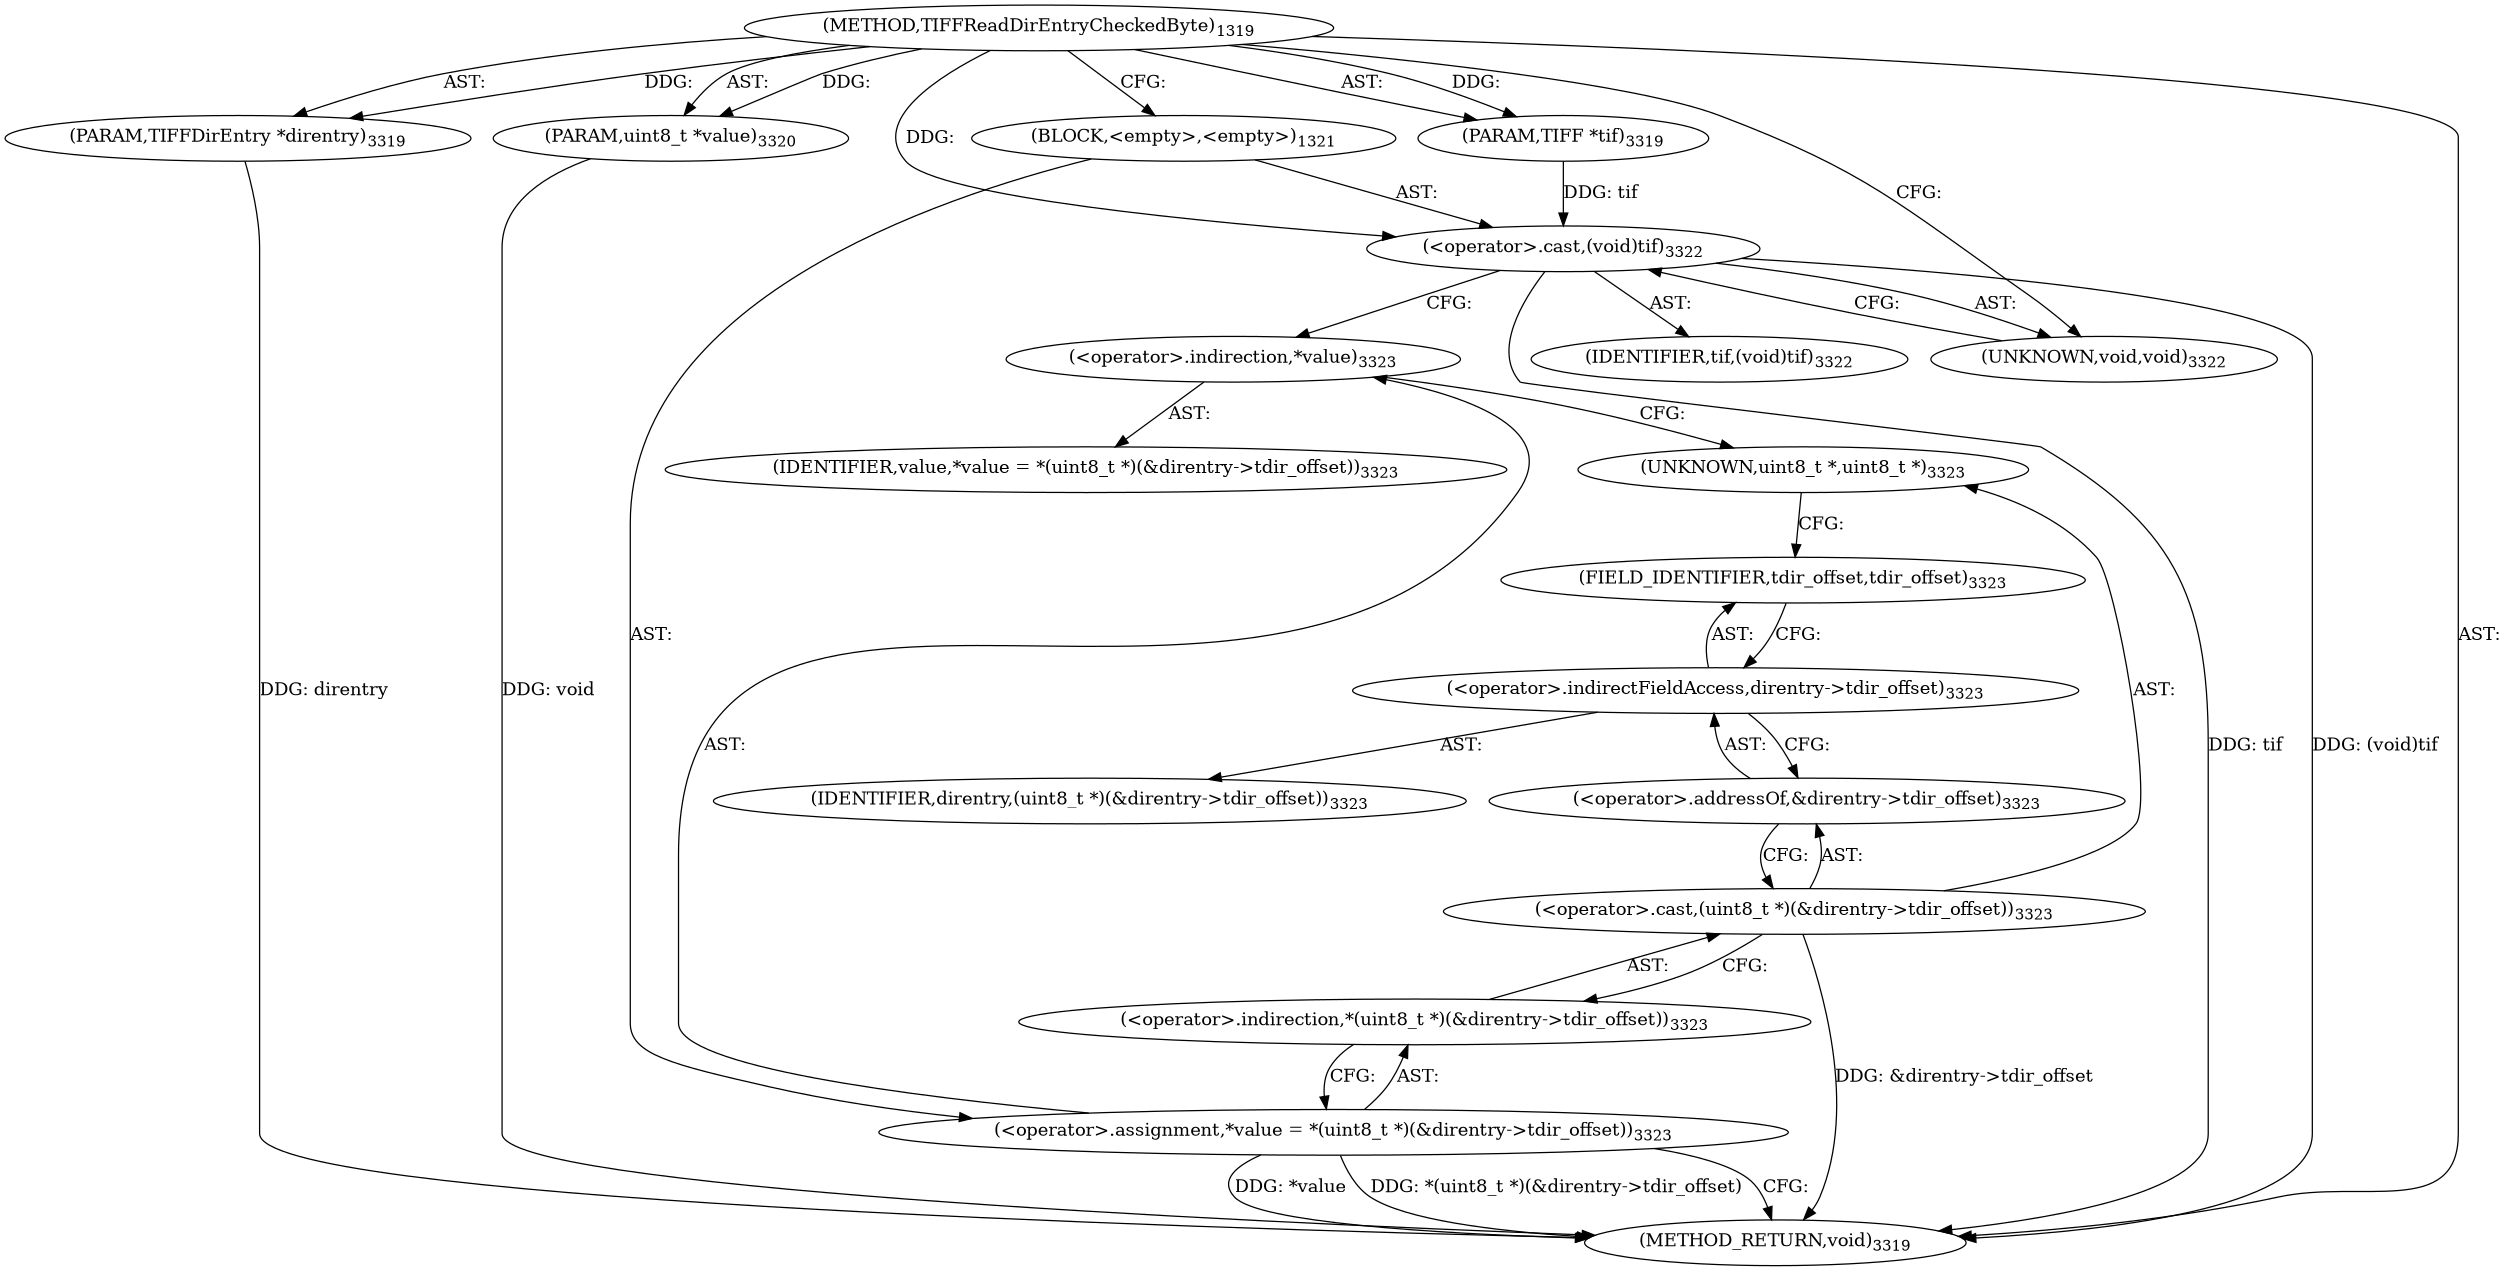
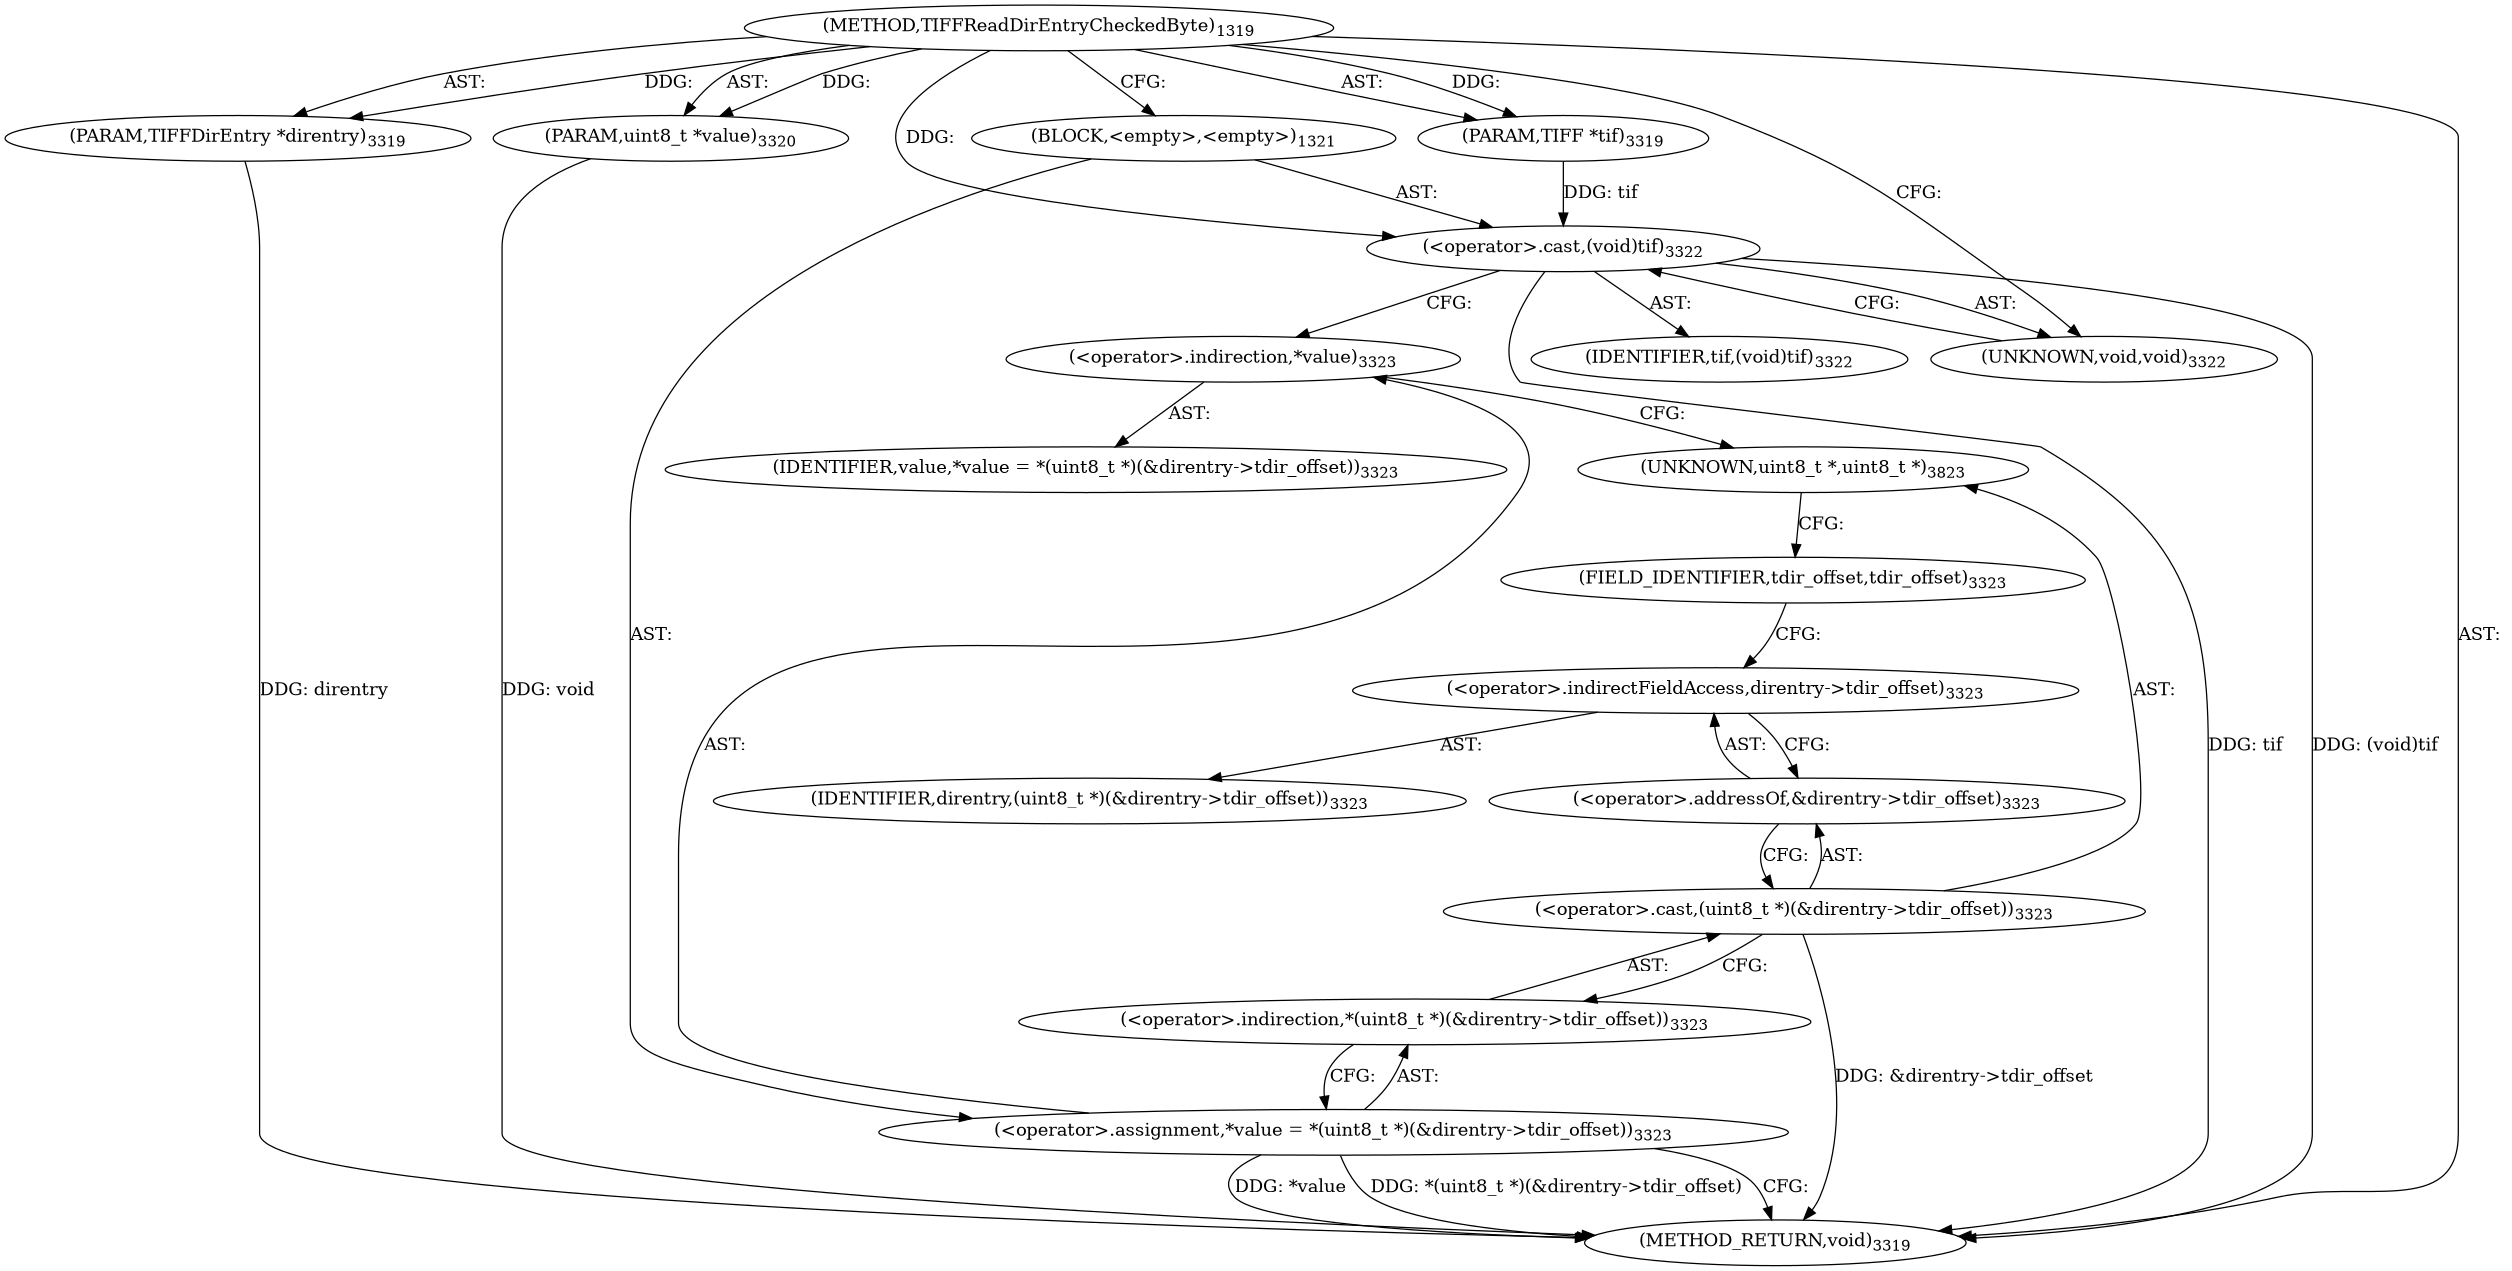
node "(UNKNOWN,uint8_t *,uint8_t *)": text "3323" -> "3823"
edge "(<operator>.indirectFieldAccess,direntry->tdir_offset)" -> "(FIELD_IDENTIFIER,tdir_offset,tdir_offset)": removed, label "AST:"
